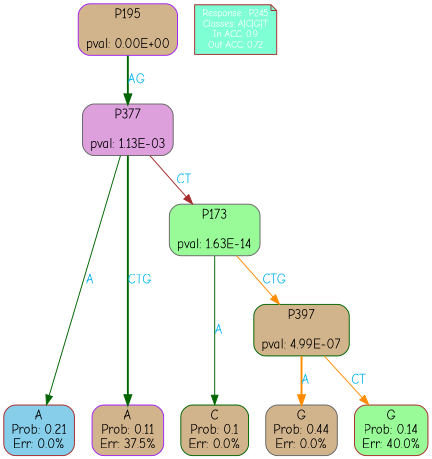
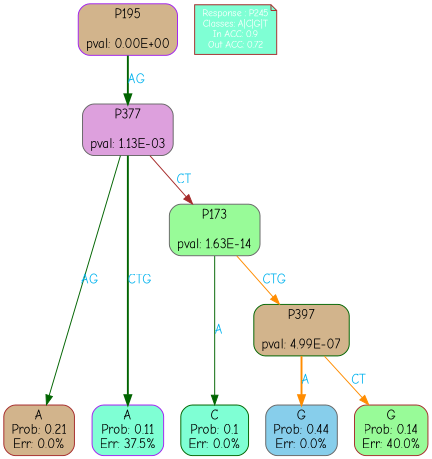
edge "P377 pval: 1.13E-03" -> "A Prob: 0.21 Err: 0.0%": label "A" -> "AG"
node "A Prob: 0.21 Err: 0.0%": fillcolor skyblue -> tan
node "A Prob: 0.11 Err: 37.5%": fillcolor tan -> aquamarine
node "C Prob: 0.1 Err: 0.0%": fillcolor tan -> aquamarine
node "G Prob: 0.44 Err: 0.0%": fillcolor tan -> skyblue
